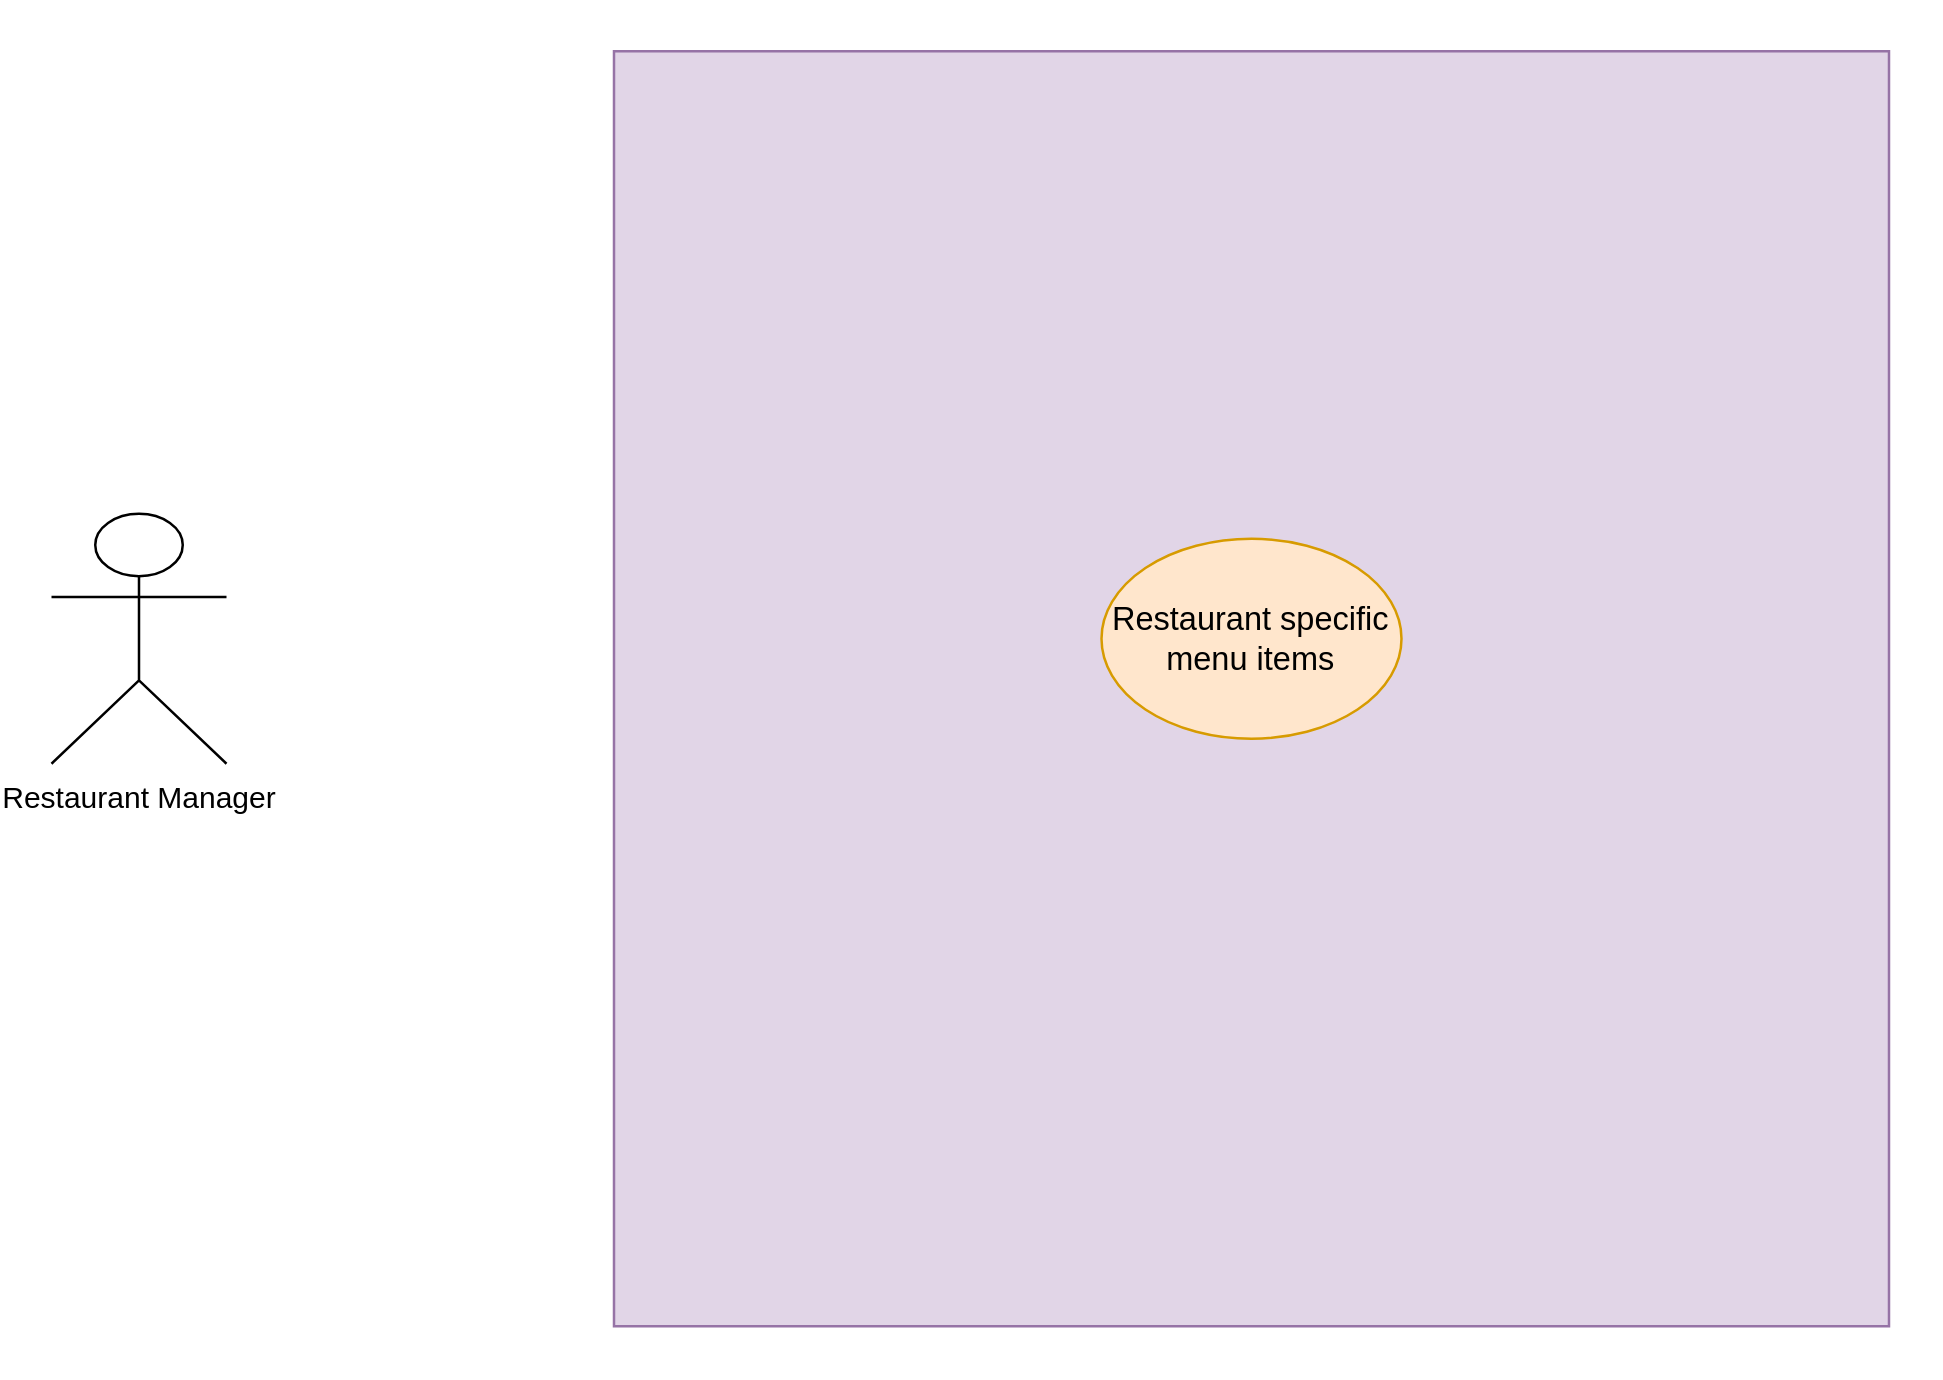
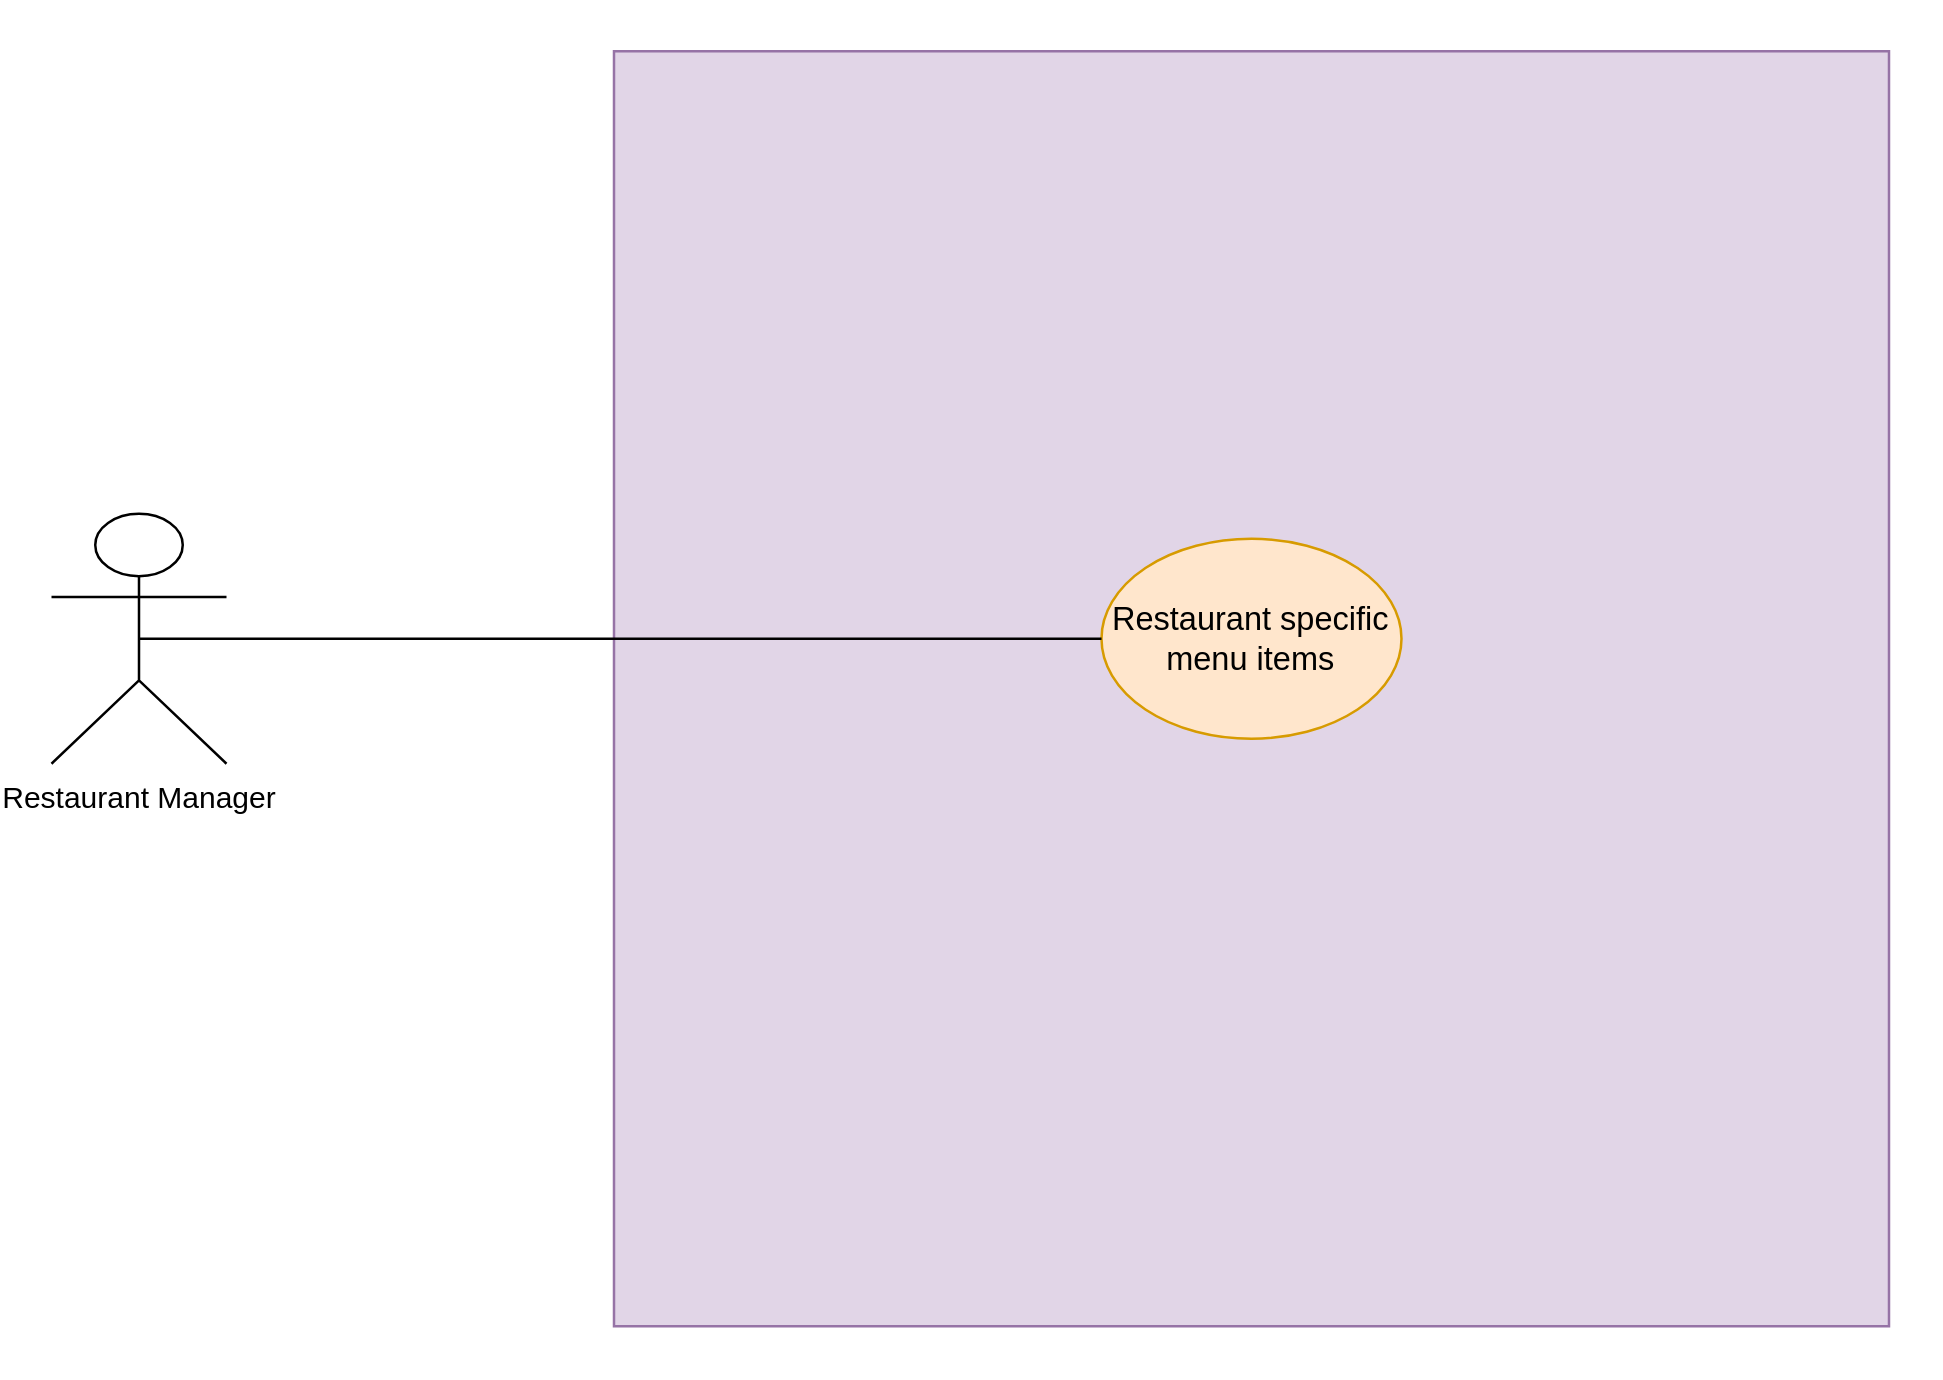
edge "Restaurant Manager" -- "Restaurant specific menu items": added
